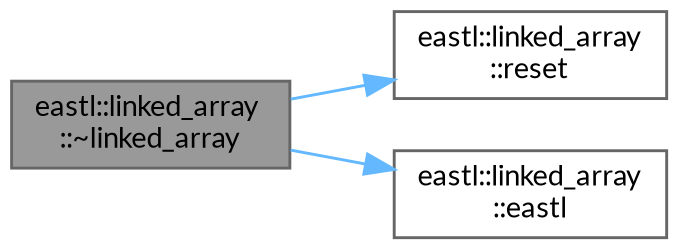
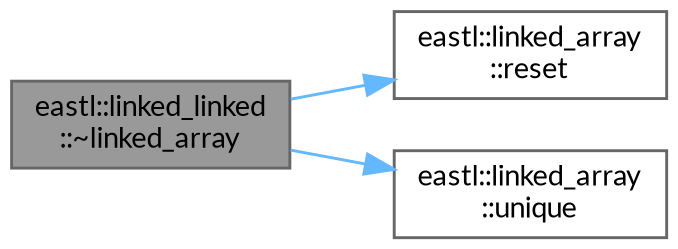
node "eastl::linked_array ::~linked_array": label "eastl::linked_array ::~linked_array" -> "eastl::linked_linked ::~linked_array"
node "eastl::linked_array ::eastl": label "eastl::linked_array ::eastl" -> "eastl::linked_array ::unique"
